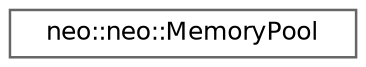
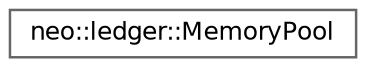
node "neo::neo::MemoryPool": label "neo::neo::MemoryPool" -> "neo::ledger::MemoryPool"
